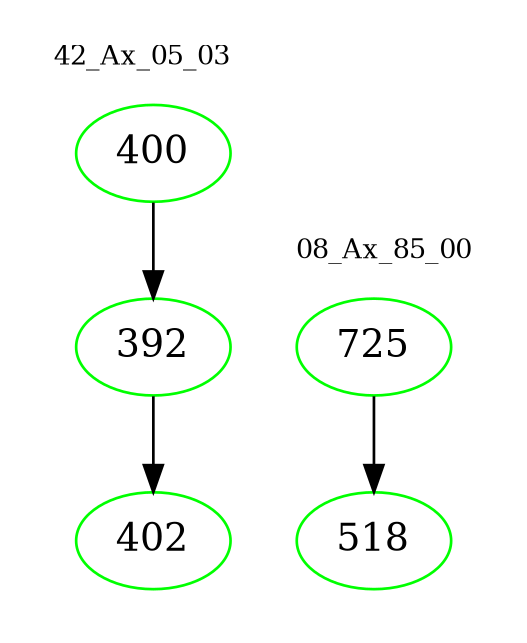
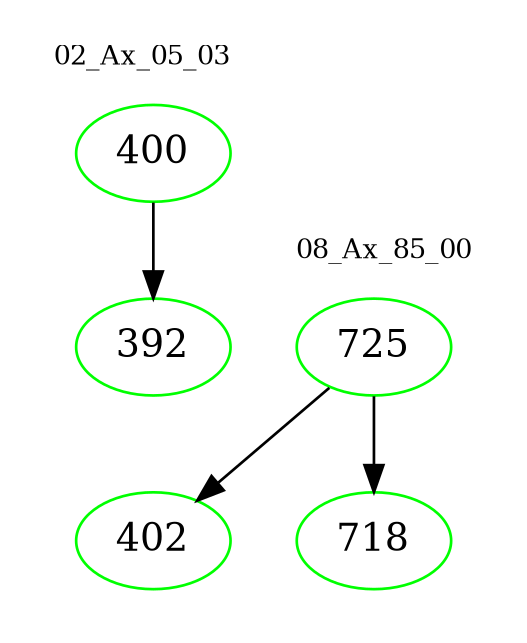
cluster "42_Ax_05_03": label "42_Ax_05_03" -> "02_Ax_05_03"
edge "392" -> "402": now "725" -> "402"
node "518": label "518" -> "718"
